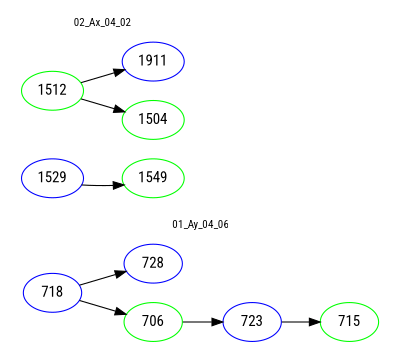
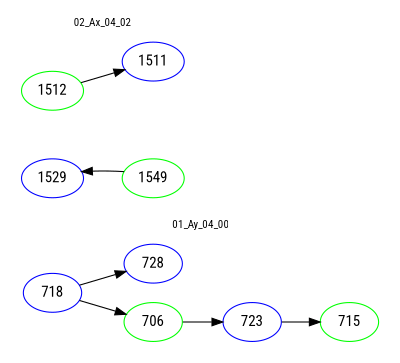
node "1911": label "1911" -> "1511"
node "1504": removed
edge "1529" -> "1549": reversed
cluster "01_Ay_04_06": label "01_Ay_04_06" -> "01_Ay_04_00"
